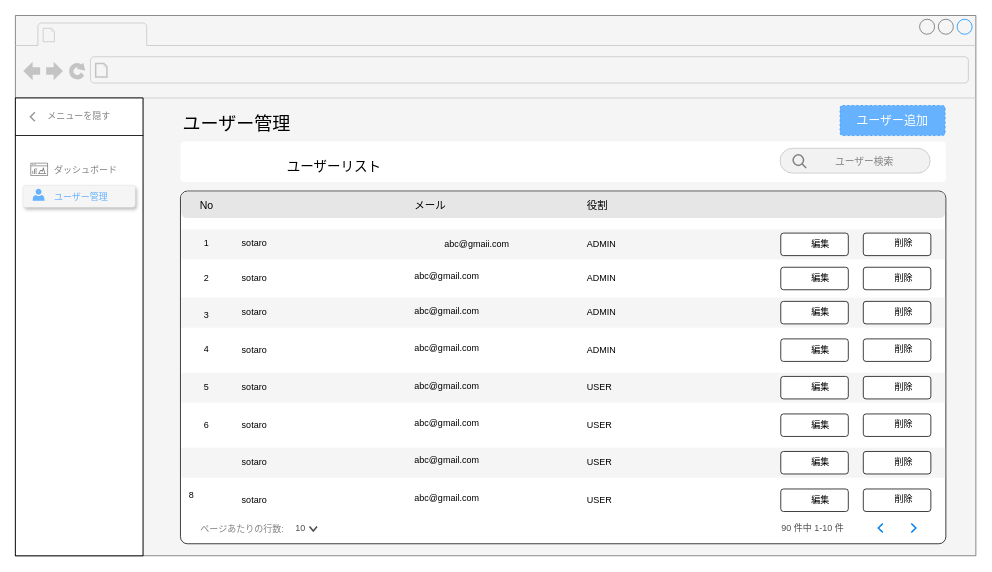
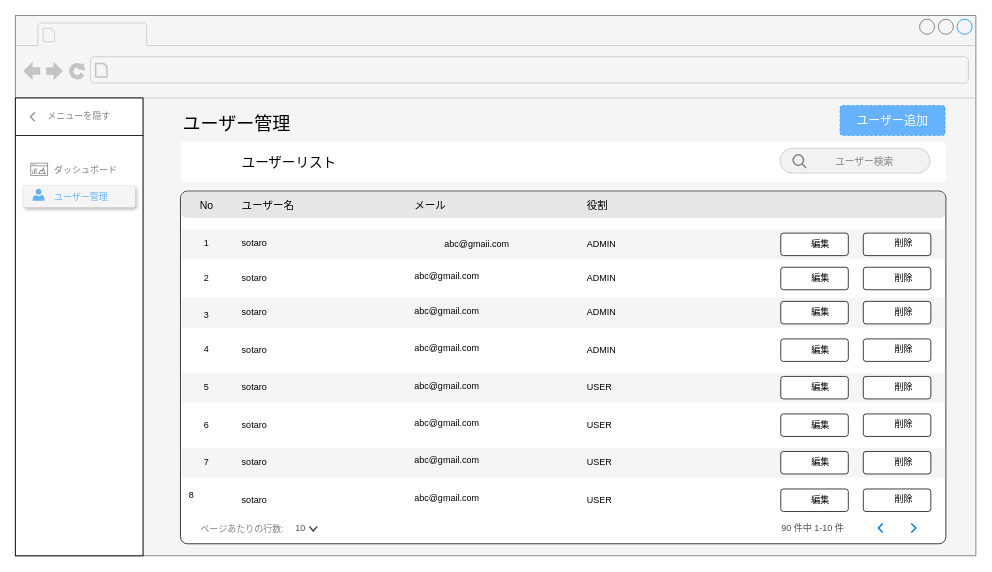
node "ユーザーリスト": moved (342, 167) -> (297, 163)
node "ユーザー名": added
node "7": added
